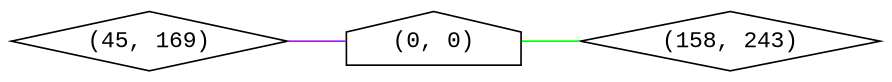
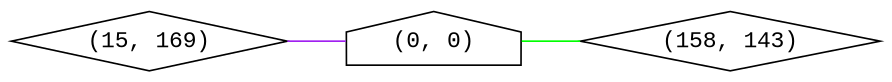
node "(45, 169)": label "(45, 169)" -> "(15, 169)"
node "(158, 243)": label "(158, 243)" -> "(158, 143)"
